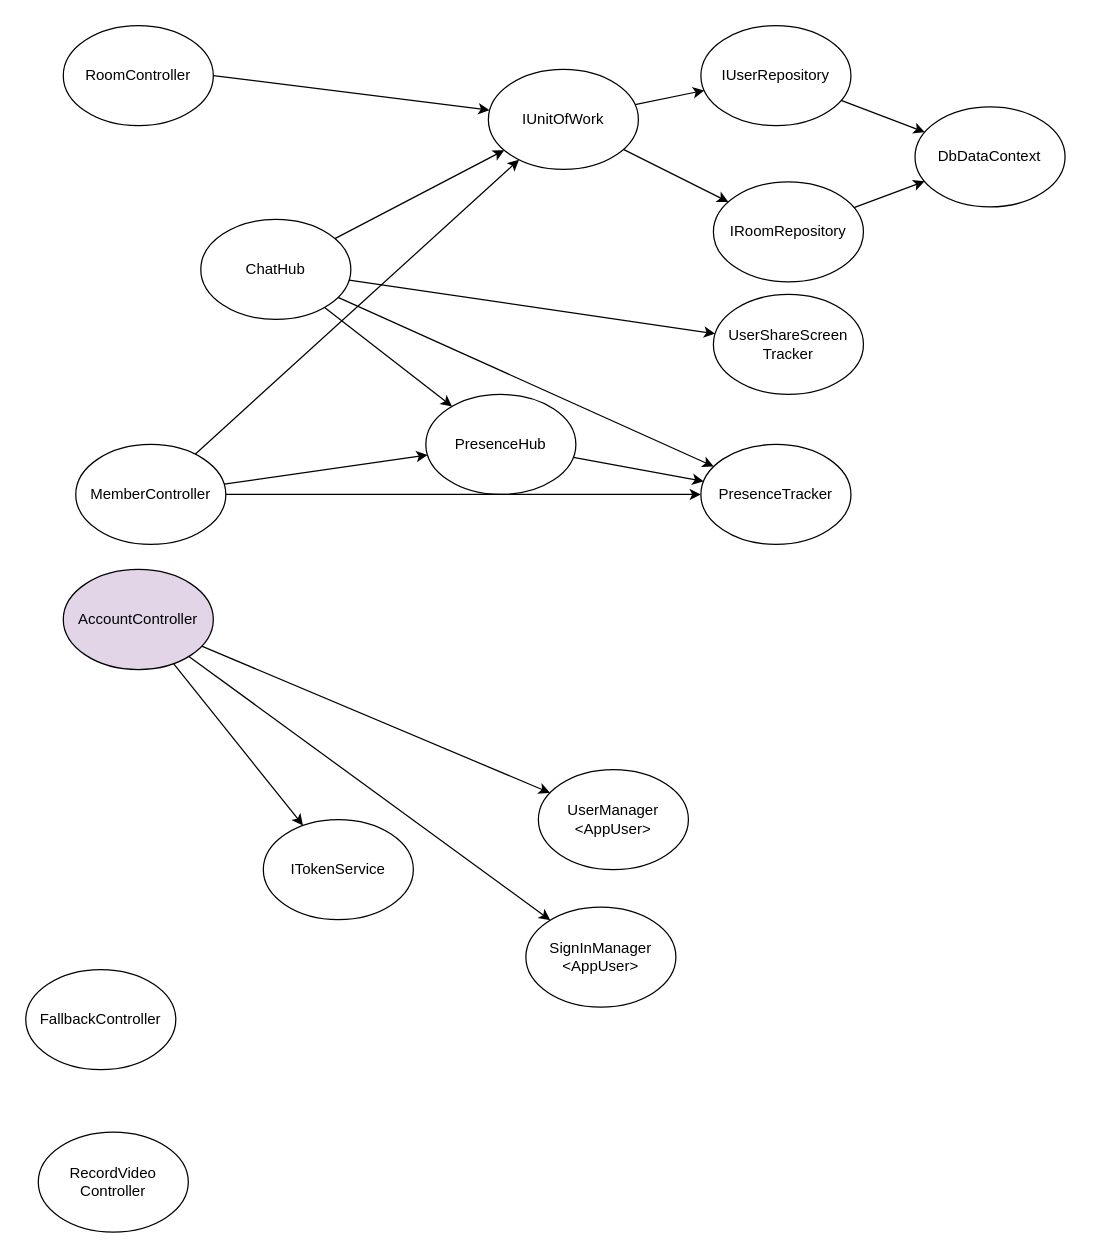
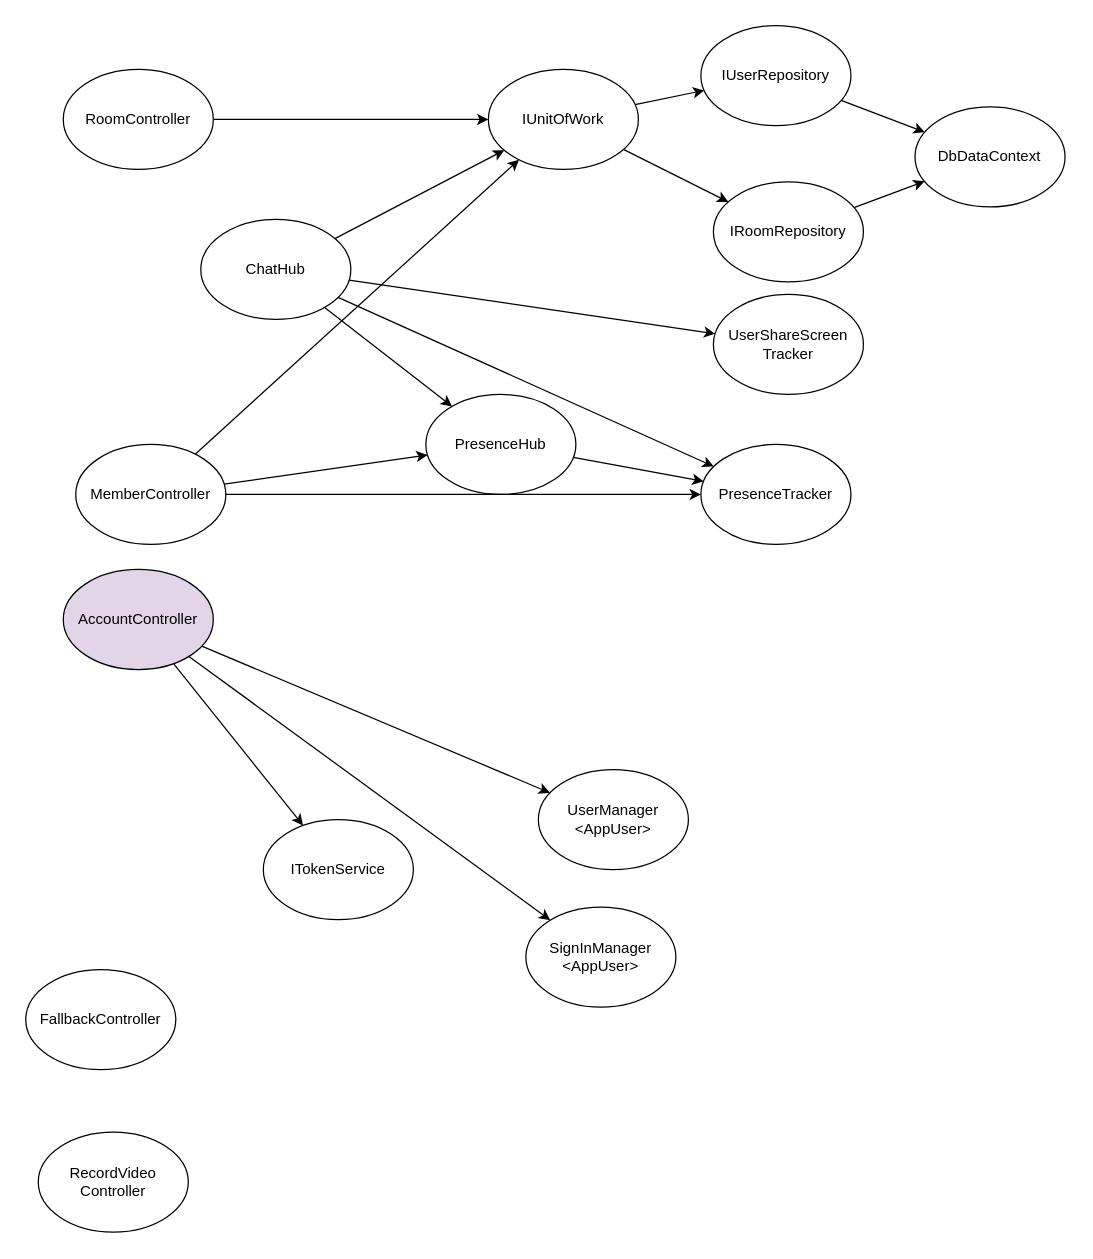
node "RoomController": moved (138, 76) -> (138, 119)
